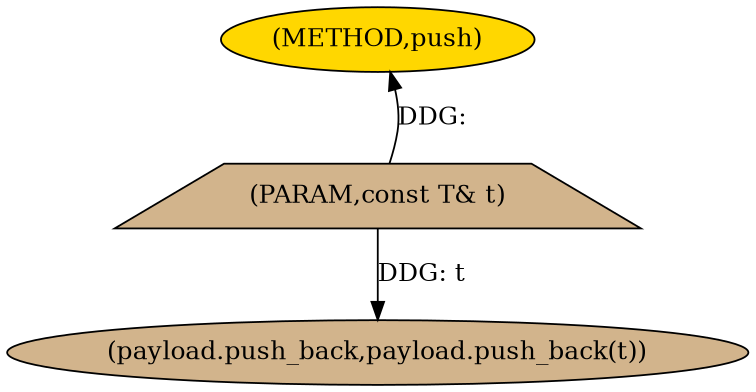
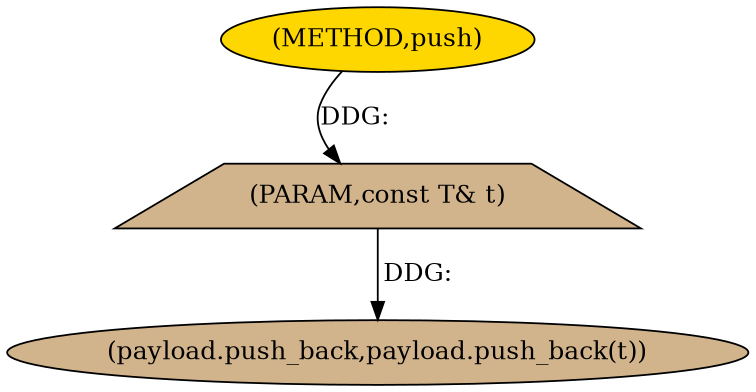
edge "(PARAM,const T& t)" -> "(METHOD,push)": reversed
edge "(PARAM,const T& t)" -> "(payload.push_back,payload.push_back(t))": label "DDG: t" -> "DDG: "
